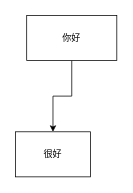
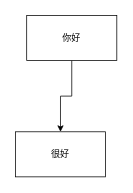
node "很好": size 75x45 -> 90x45
